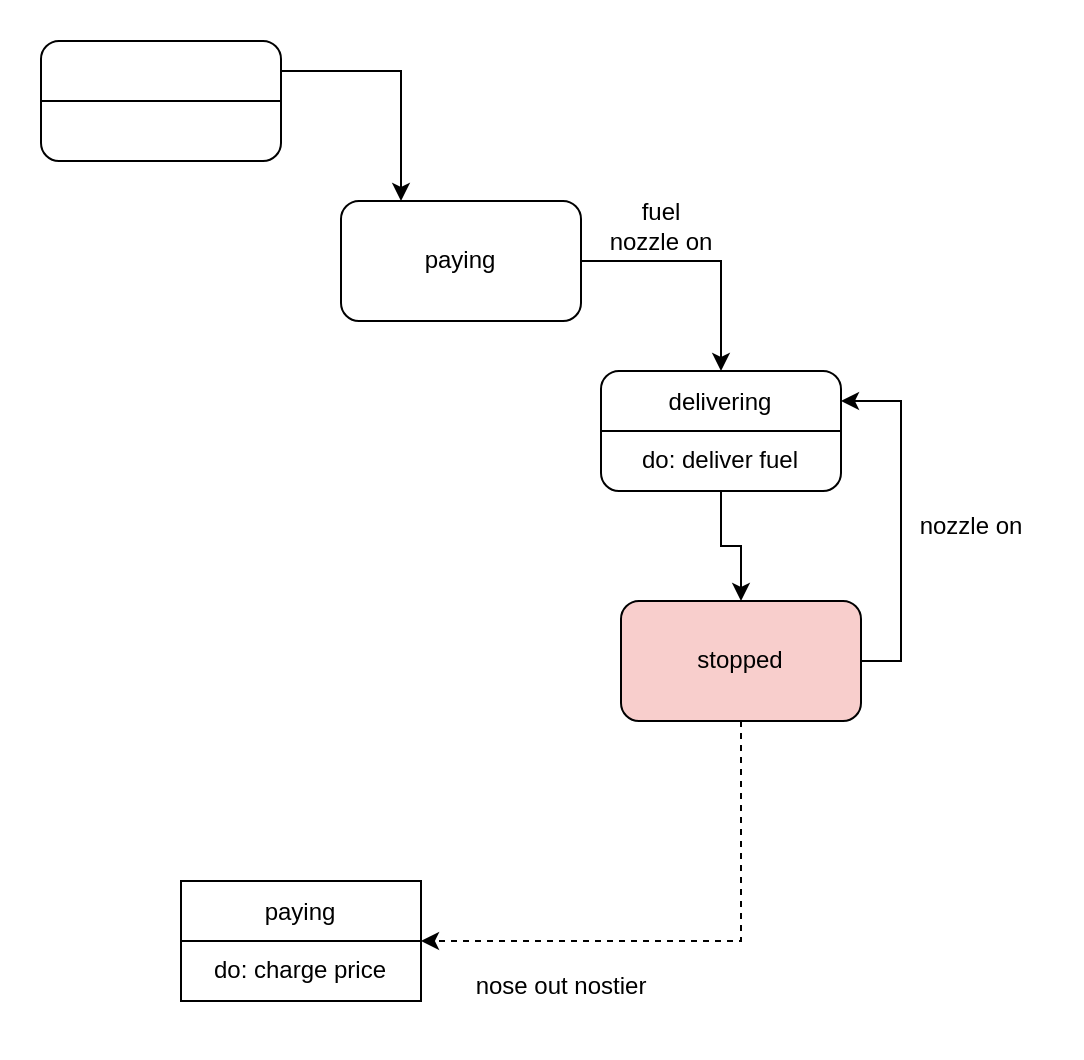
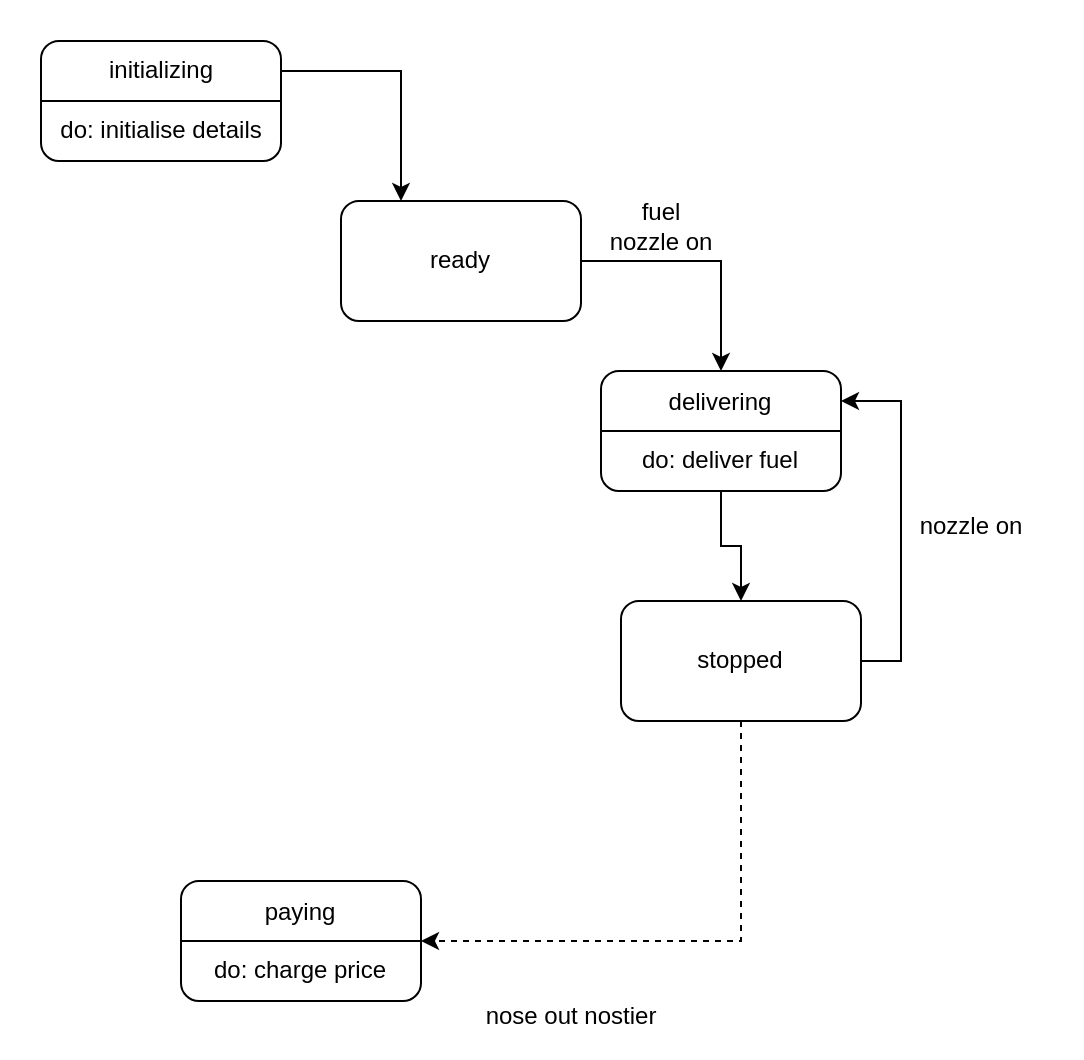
node "initializing": added
node "do: initialise details": added
node "paying": label "paying" -> "ready"
node "stopped": fillcolor #f8cecc -> #ffffff
node "paying do: charge price": shape rectangle -> rounded rectangle
node "nose out nostier": moved (561, 987) -> (571, 1017)
